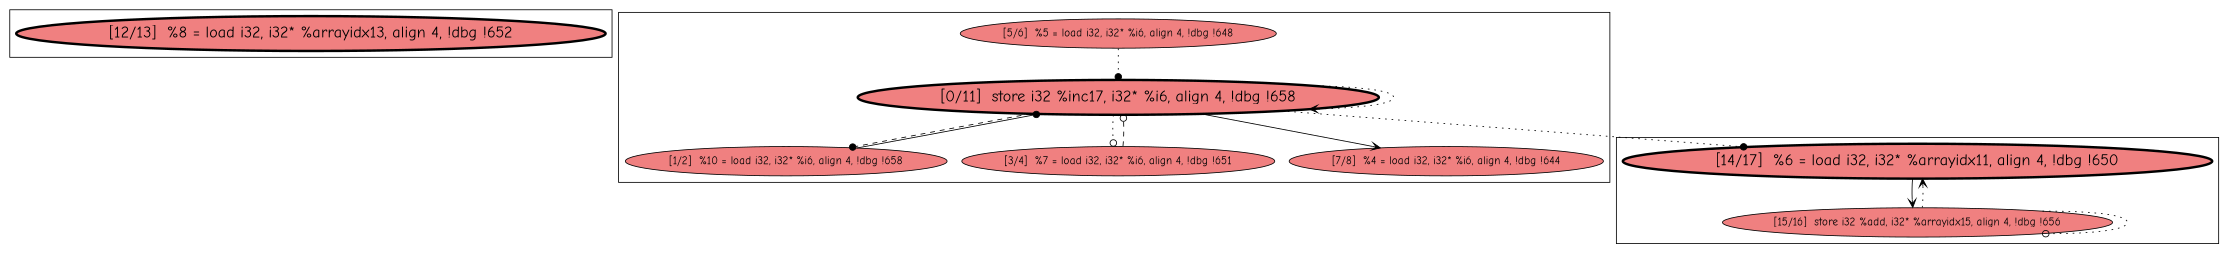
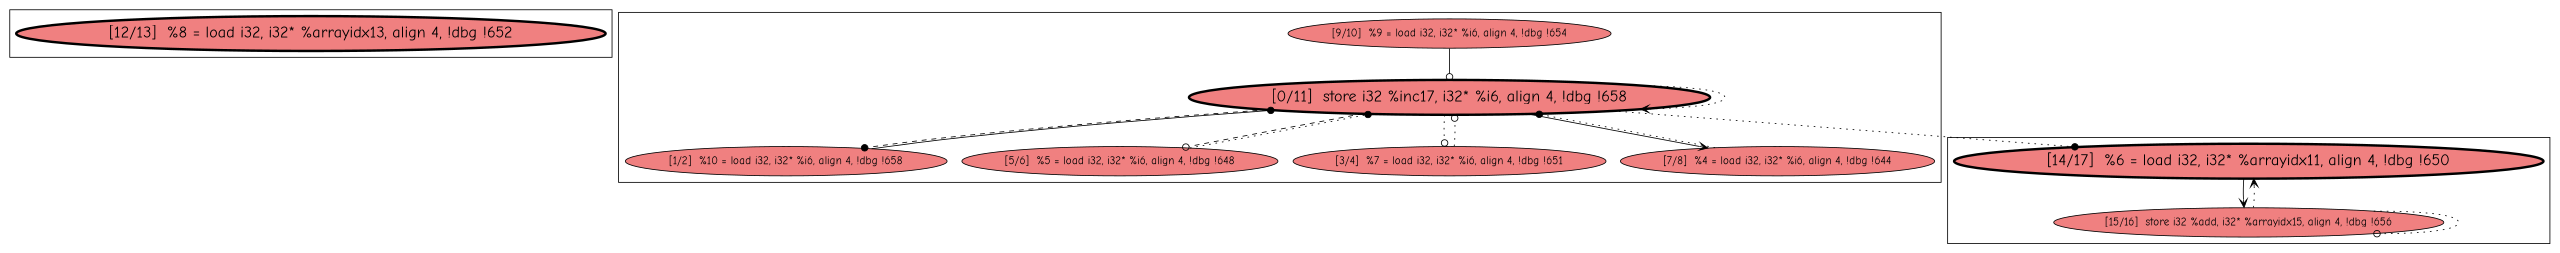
node "[9/10]  %9 = load i32, i32* %i6, align 4, !dbg !654": added
edge "[0/11]  store i32 %inc17, i32* %i6, align 4, !dbg !658" -> "[5/6]  %5 = load i32, i32* %i6, align 4, !dbg !648": added
edge "[7/8]  %4 = load i32, i32* %i6, align 4, !dbg !644" -> "[0/11]  store i32 %inc17, i32* %i6, align 4, !dbg !658": added
edge "[3/4]  %7 = load i32, i32* %i6, align 4, !dbg !651" -> "[0/11]  store i32 %inc17, i32* %i6, align 4, !dbg !658": style dashed -> dotted
